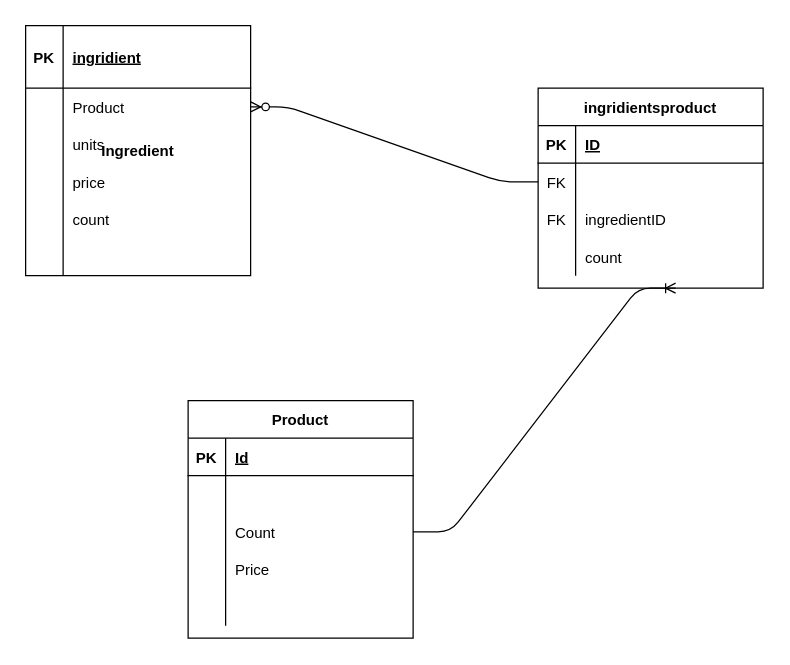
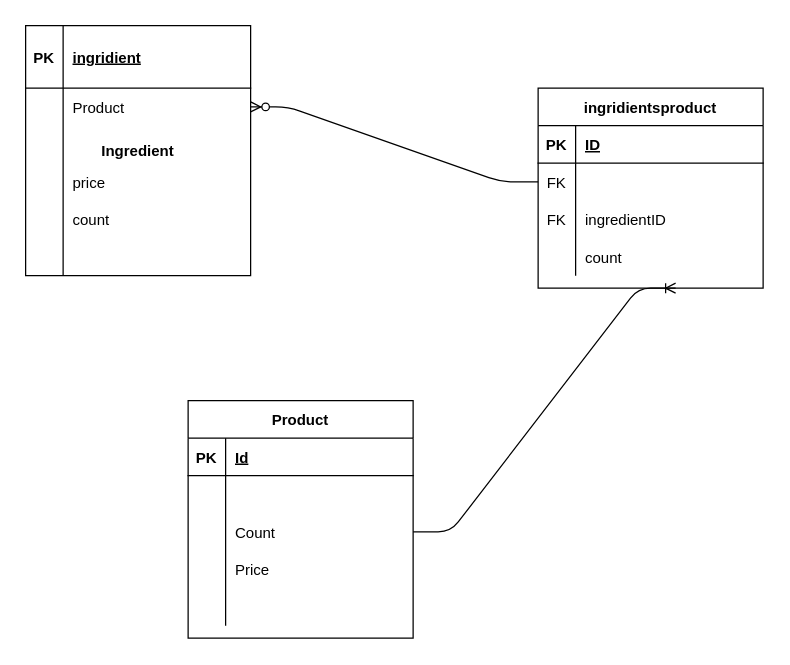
node "units": removed
